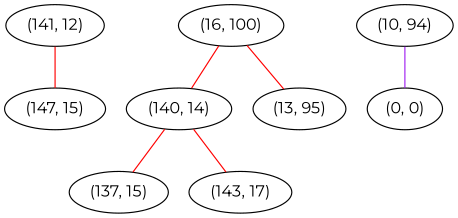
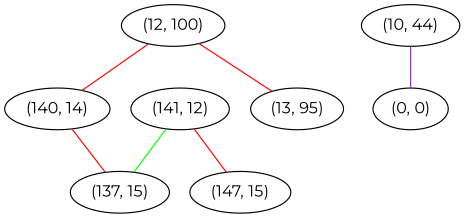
node "(16, 100)": label "(16, 100)" -> "(12, 100)"
node "(10, 94)": label "(10, 94)" -> "(10, 44)"
edge "(141, 12)" -- "(137, 15)": added
node "(143, 17)": removed
